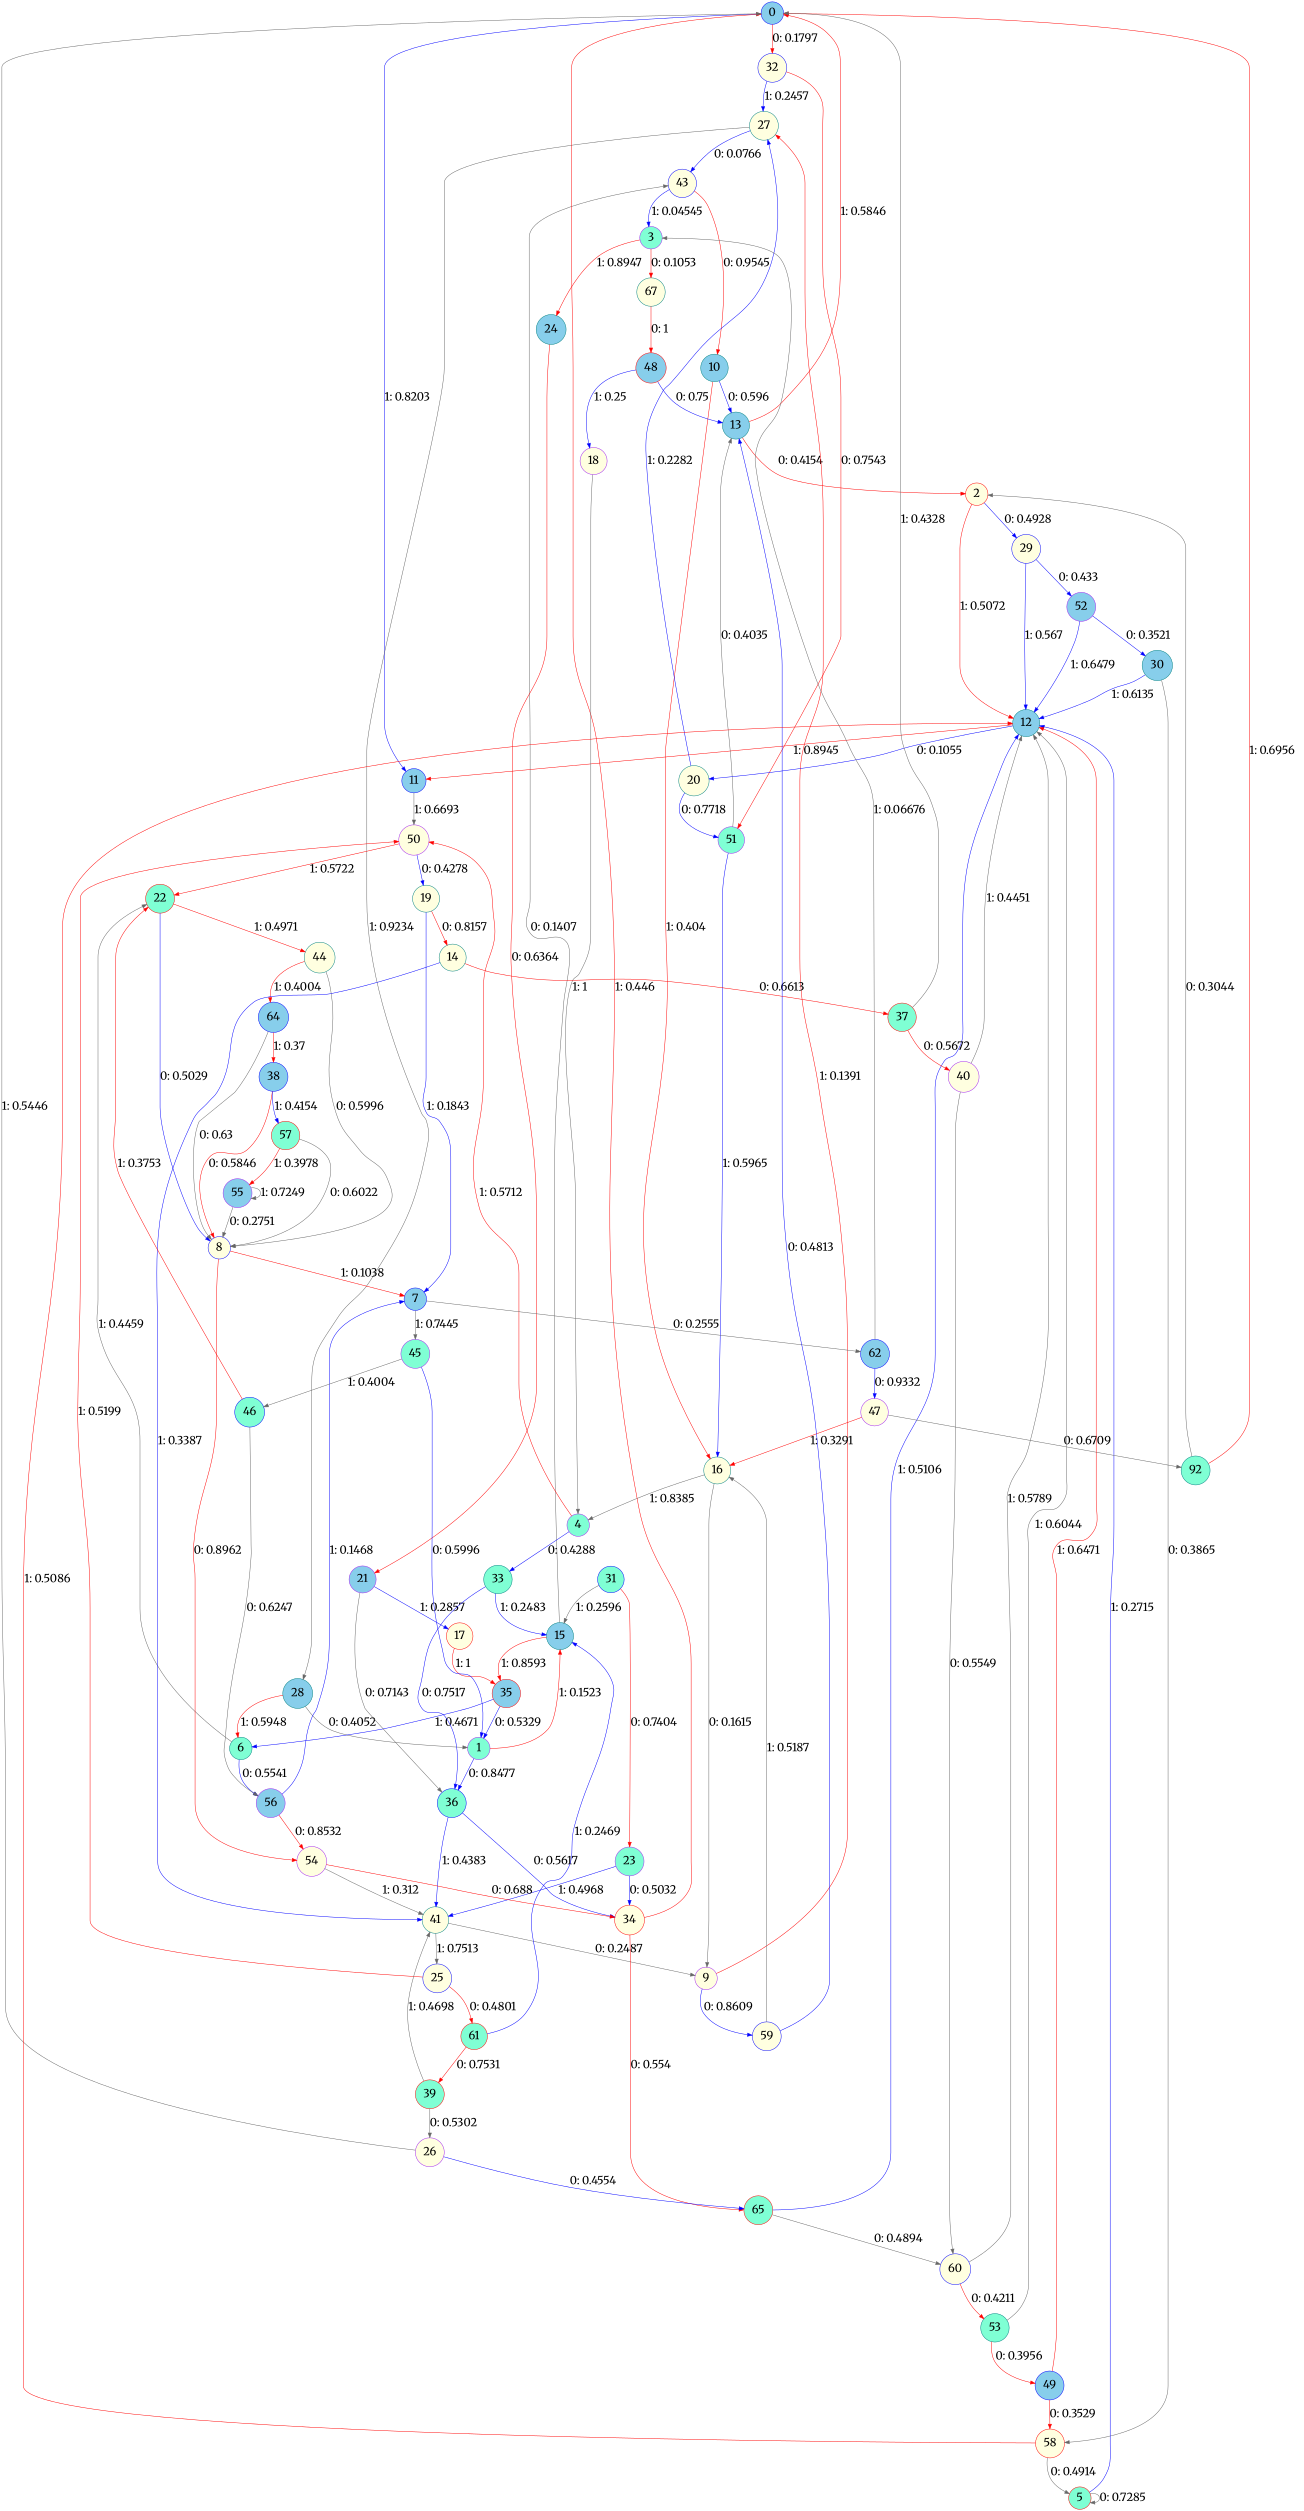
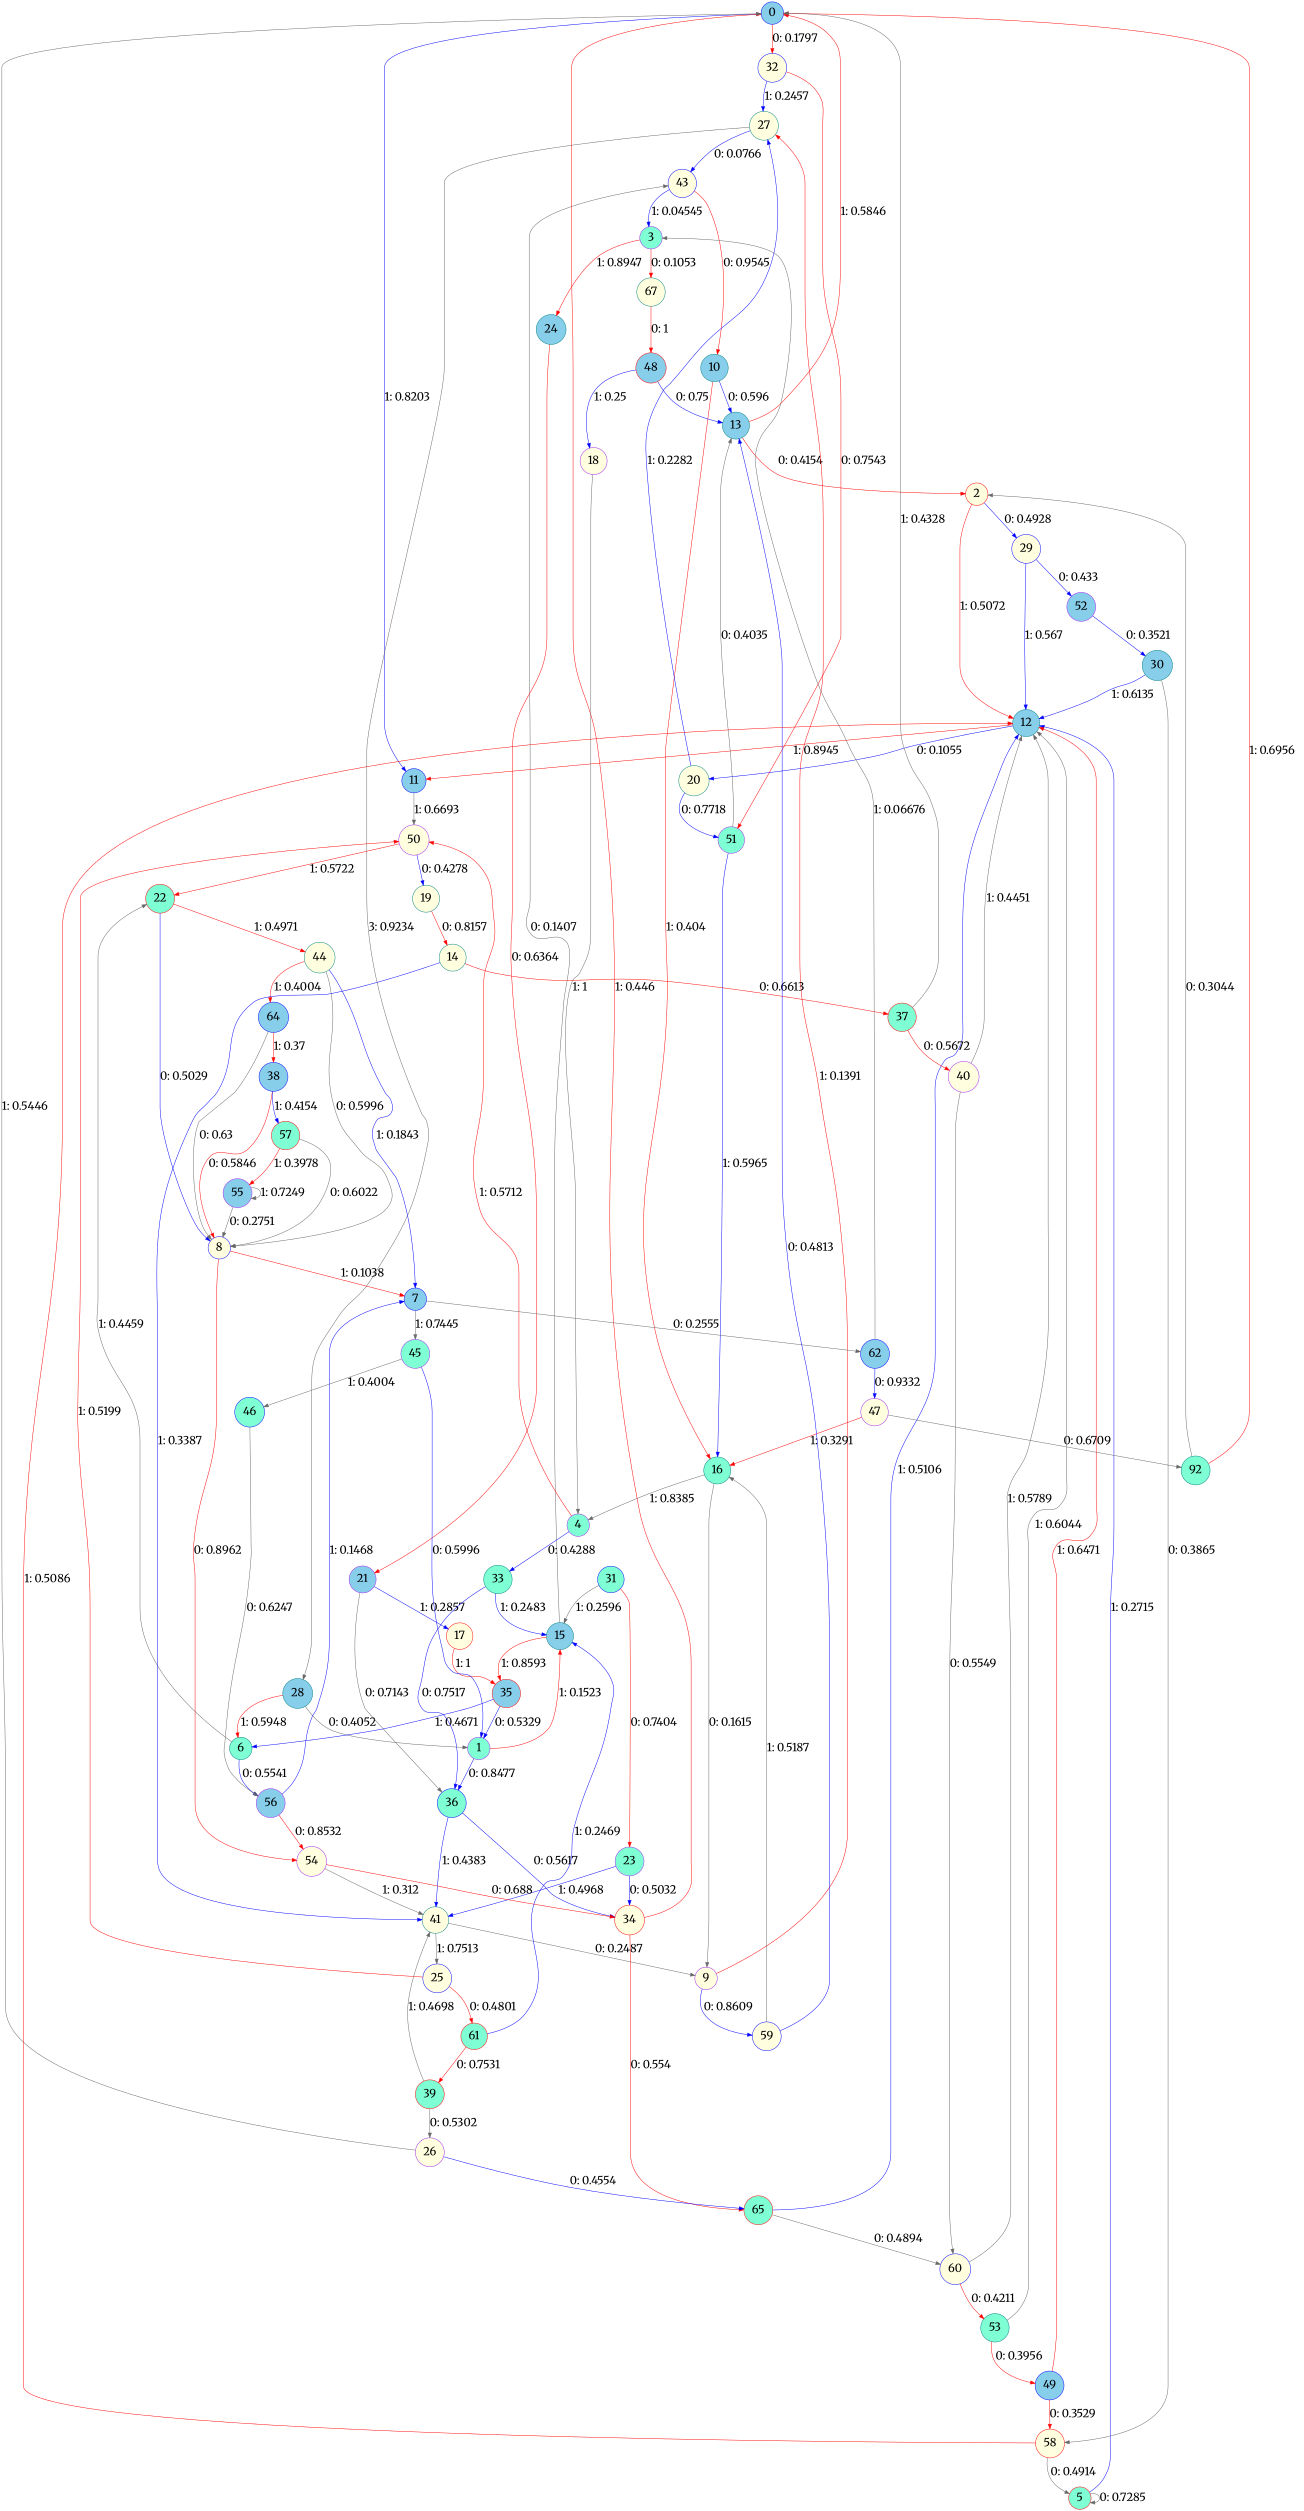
edge "52" -> "12": removed, label "1: 0.6479"
edge "27" -> "28": label "1: 0.9234   " -> "3: 0.9234   "
edge "19" -> "7": now "44" -> "7"
edge "46" -> "22": removed, label "1: 0.3753"
node "16": fillcolor lightyellow -> aquamarine
